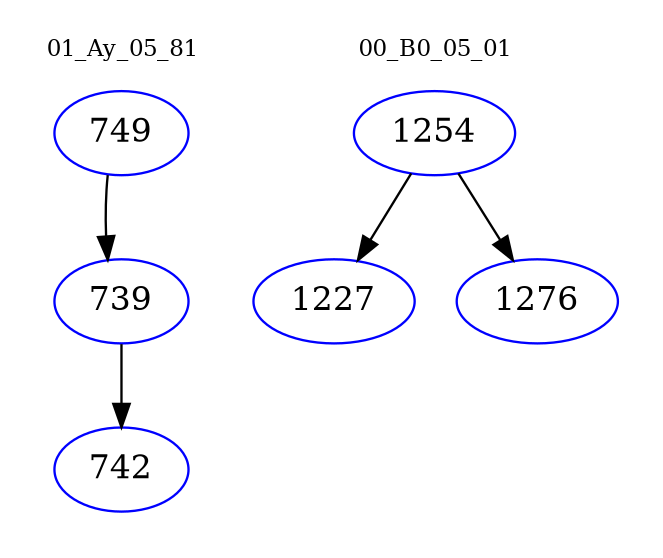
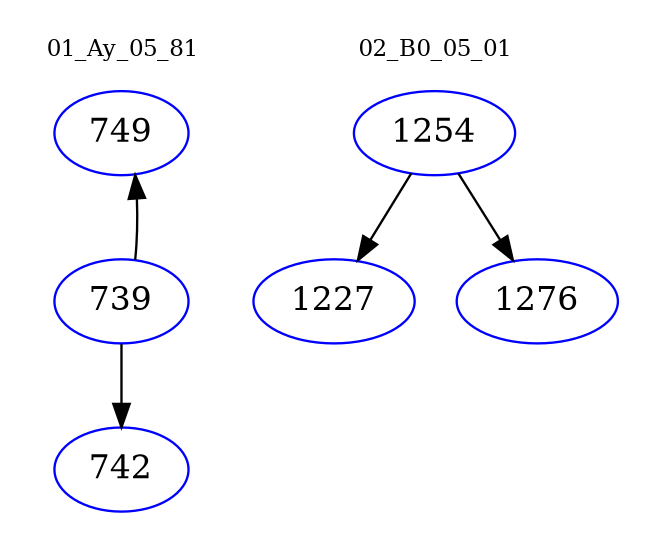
cluster "00_B0_05_01": label "00_B0_05_01" -> "02_B0_05_01"
edge "749" -> "739": reversed
